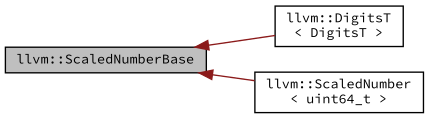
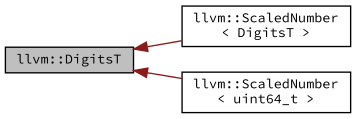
node "llvm::DigitsT < DigitsT >": label "llvm::DigitsT < DigitsT >" -> "llvm::ScaledNumber < DigitsT >"
node "llvm::ScaledNumberBase": label "llvm::ScaledNumberBase" -> "llvm::DigitsT"
